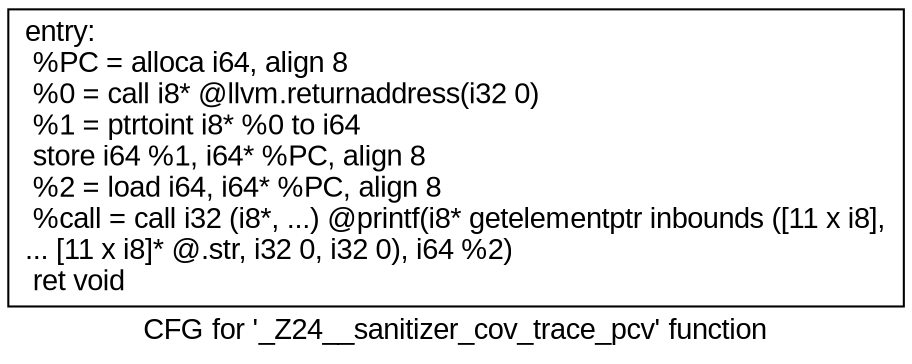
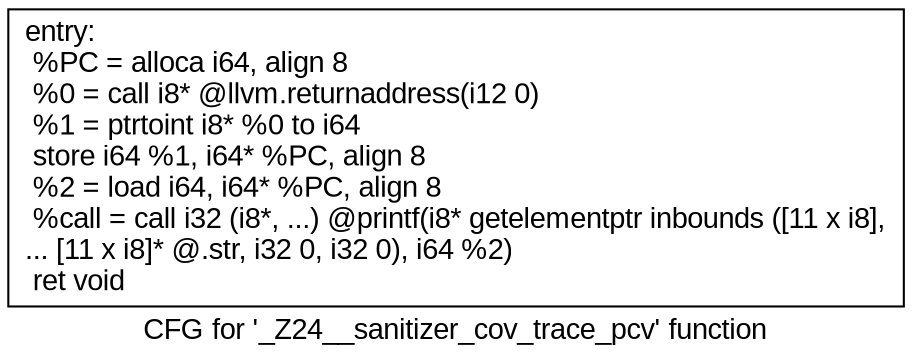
node "entry:": text "%0 = call i8* @llvm.returnaddress(i32 0)" -> "%0 = call i8* @llvm.returnaddress(i12 0)"
